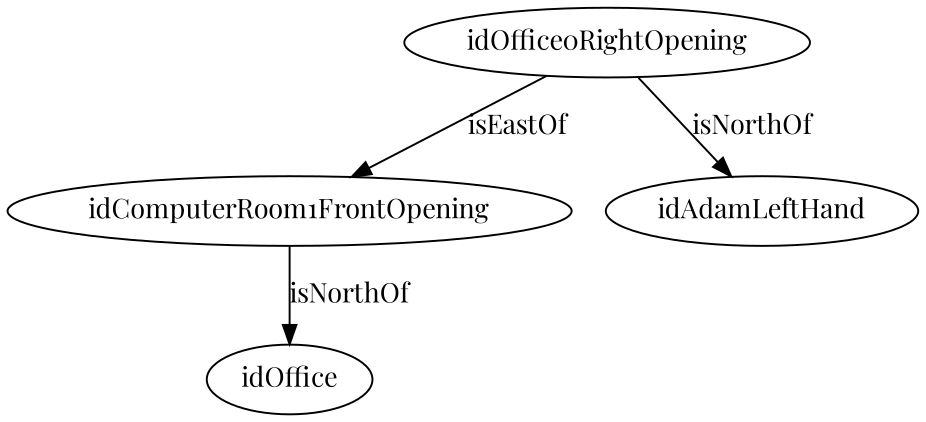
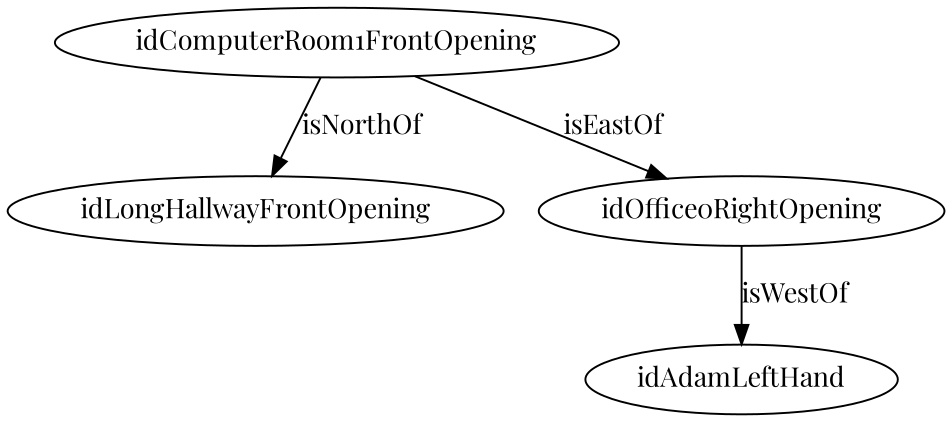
edge "idOffice0RightOpening" -> "idComputerRoom1FrontOpening": reversed
edge "idOffice0RightOpening" -> "idAdamLeftHand": label "isNorthOf" -> "isWestOf"
node "idOffice": label "idOffice" -> "idLongHallwayFrontOpening"
